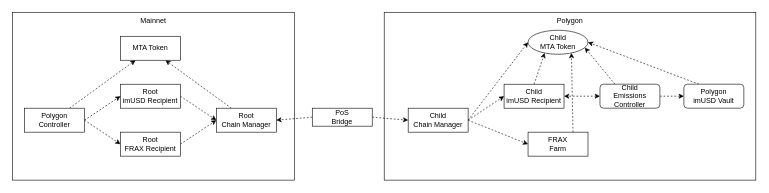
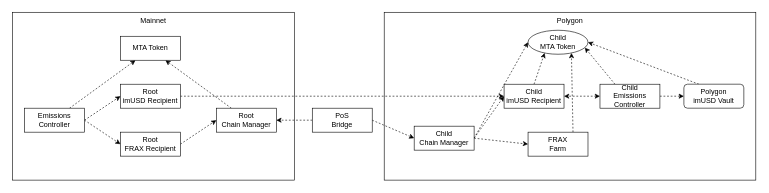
node "Child Emissions Controller": shape rounded rectangle -> rectangle
edge "Root imUSD Recipient" -> "Root Chain Manager": now "Root imUSD Recipient" -> "Child imUSD Recipient"
node "PoS Bridge": size 60x18 -> 60x24
node "Polygon Controller": label "Polygon Controller" -> "Emissions Controller"
node "Child Chain Manager": moved (438, 120) -> (444, 138)
